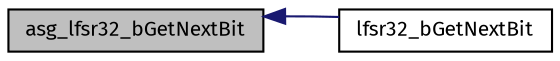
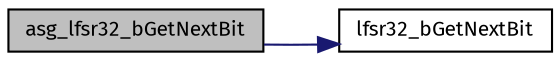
edge "lfsr32_bGetNextBit" -> "asg_lfsr32_bGetNextBit": reversed
